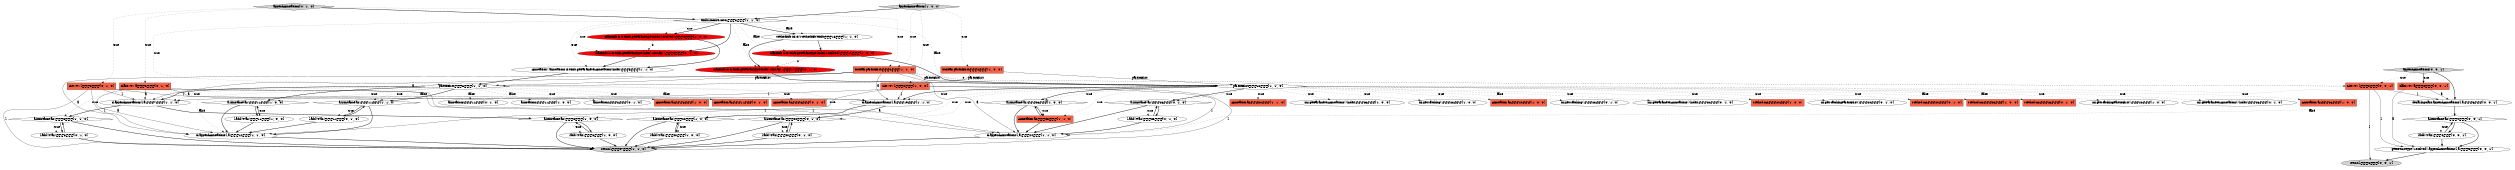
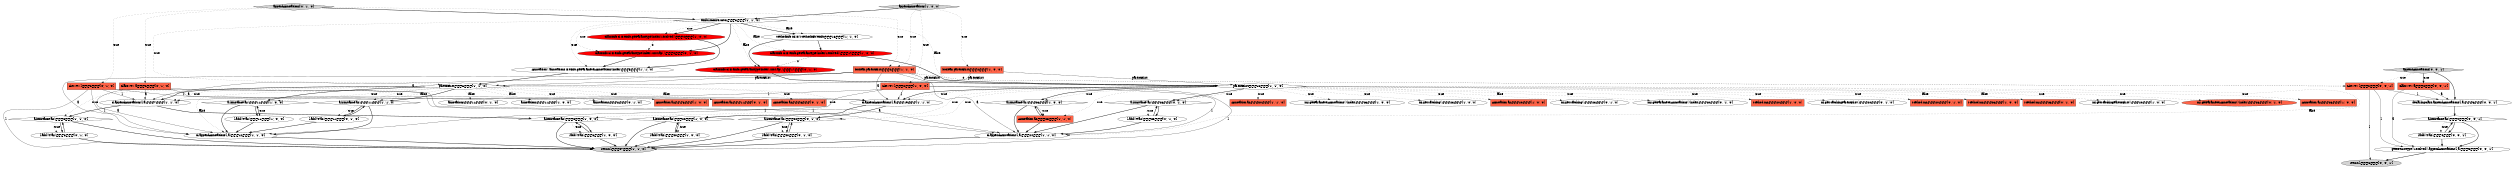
node "m2.getParameterAnnotations()(index(@@@23@@@['0', '1', '0']": fillcolor white -> tomato
